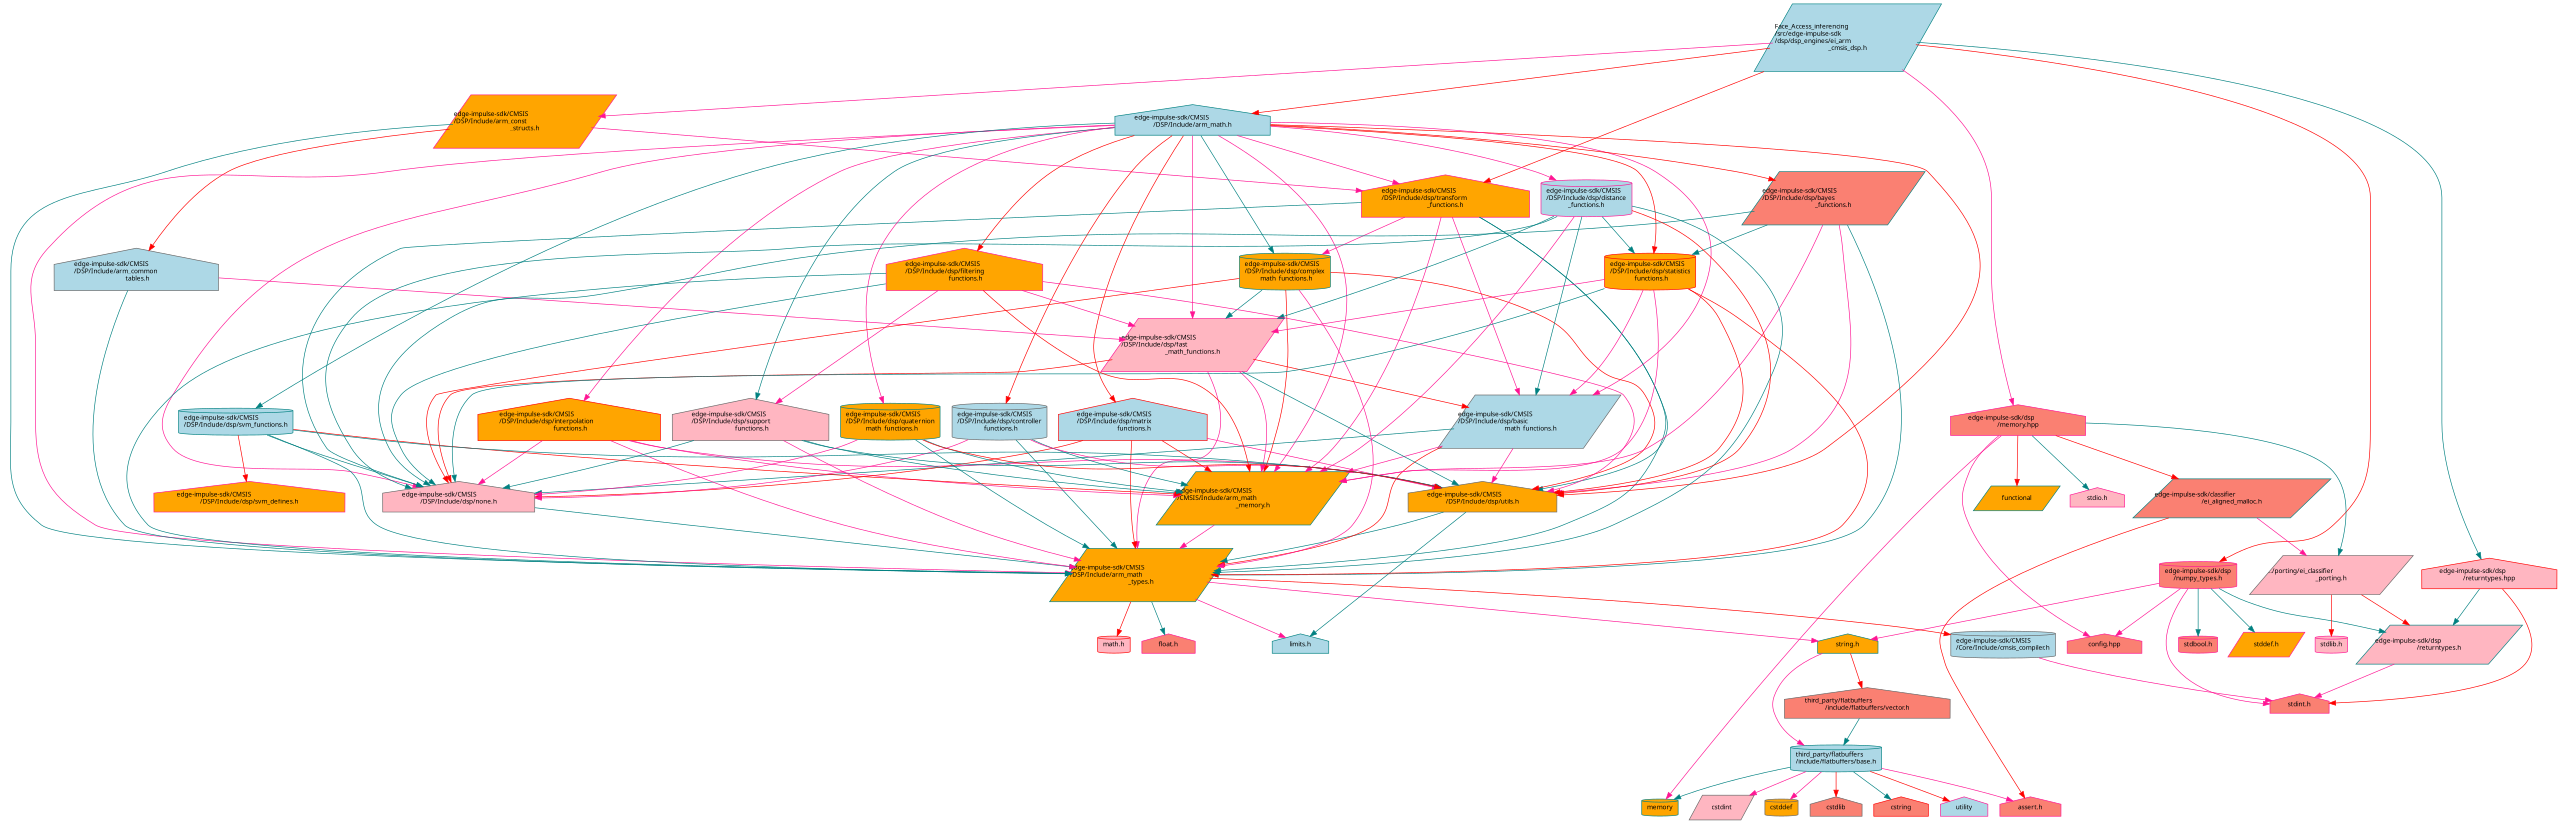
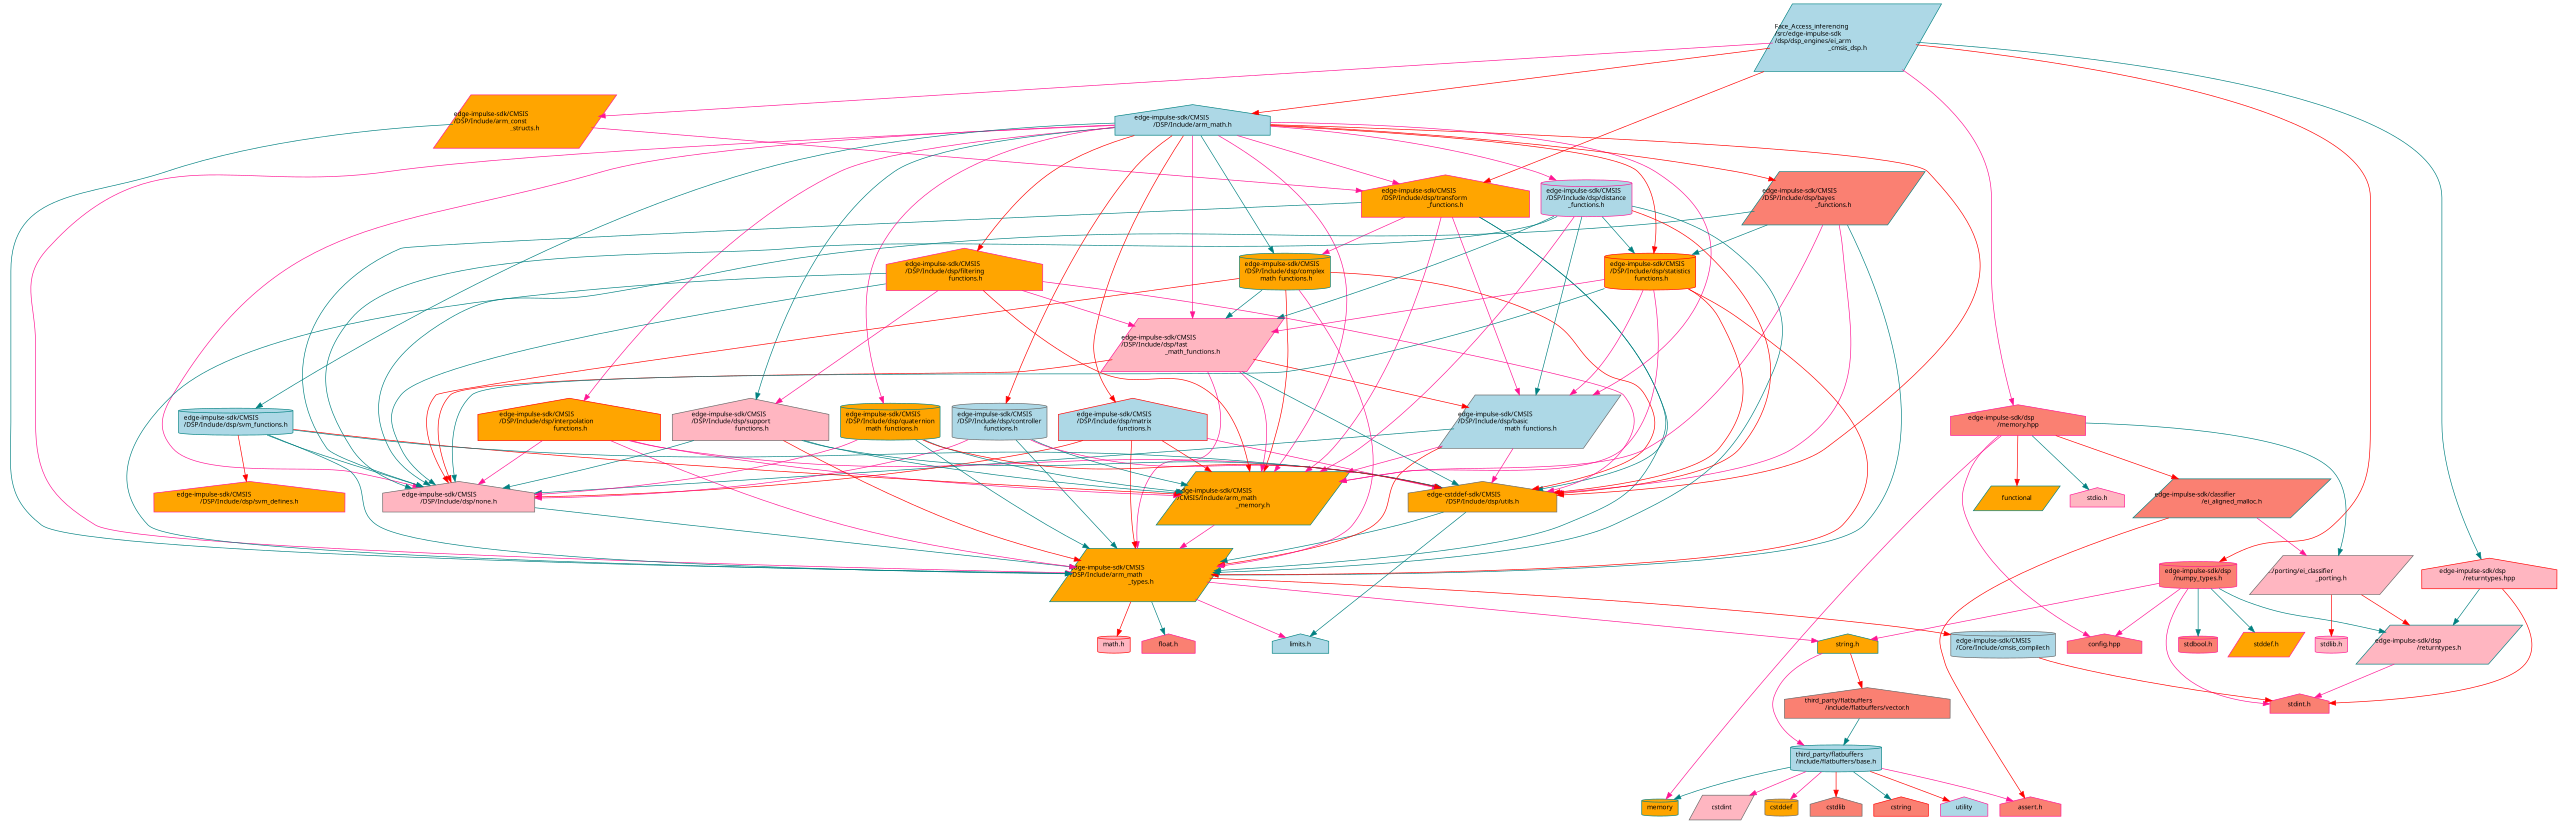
node "edge-impulse-sdk/CMSIS /DSP/Include/arm_common _tables.h": removed
node "edge-impulse-sdk/CMSIS /DSP/Include/dsp/utils.h": label "edge-impulse-sdk/CMSIS /DSP/Include/dsp/utils.h" -> "edge-cstddef-sdk/CMSIS /DSP/Include/dsp/utils.h"
edge "edge-impulse-sdk/CMSIS /DSP/Include/dsp/support _functions.h" -> "edge-impulse-sdk/CMSIS /DSP/Include/arm_math _types.h": color deeppink -> red
edge "edge-impulse-sdk/CMSIS /Core/Include/cmsis_compiler.h" -> "stdint.h": color deeppink -> red
